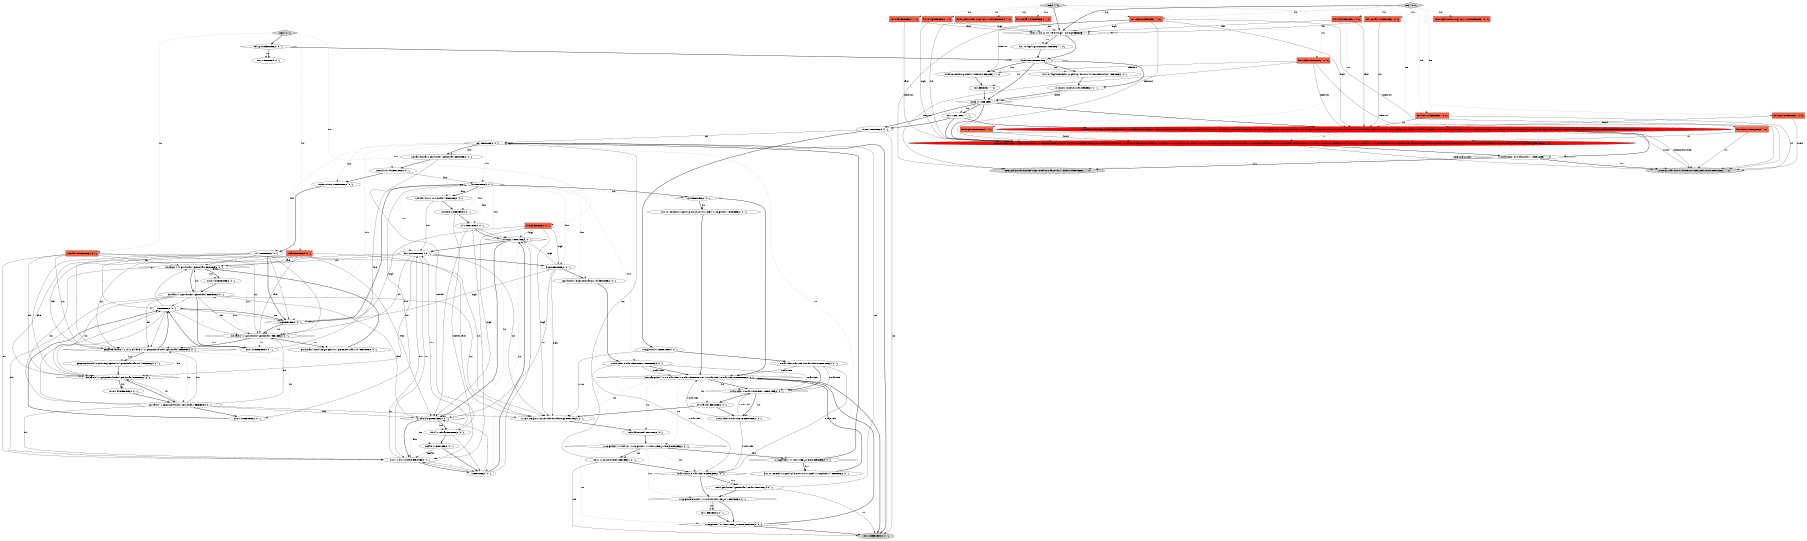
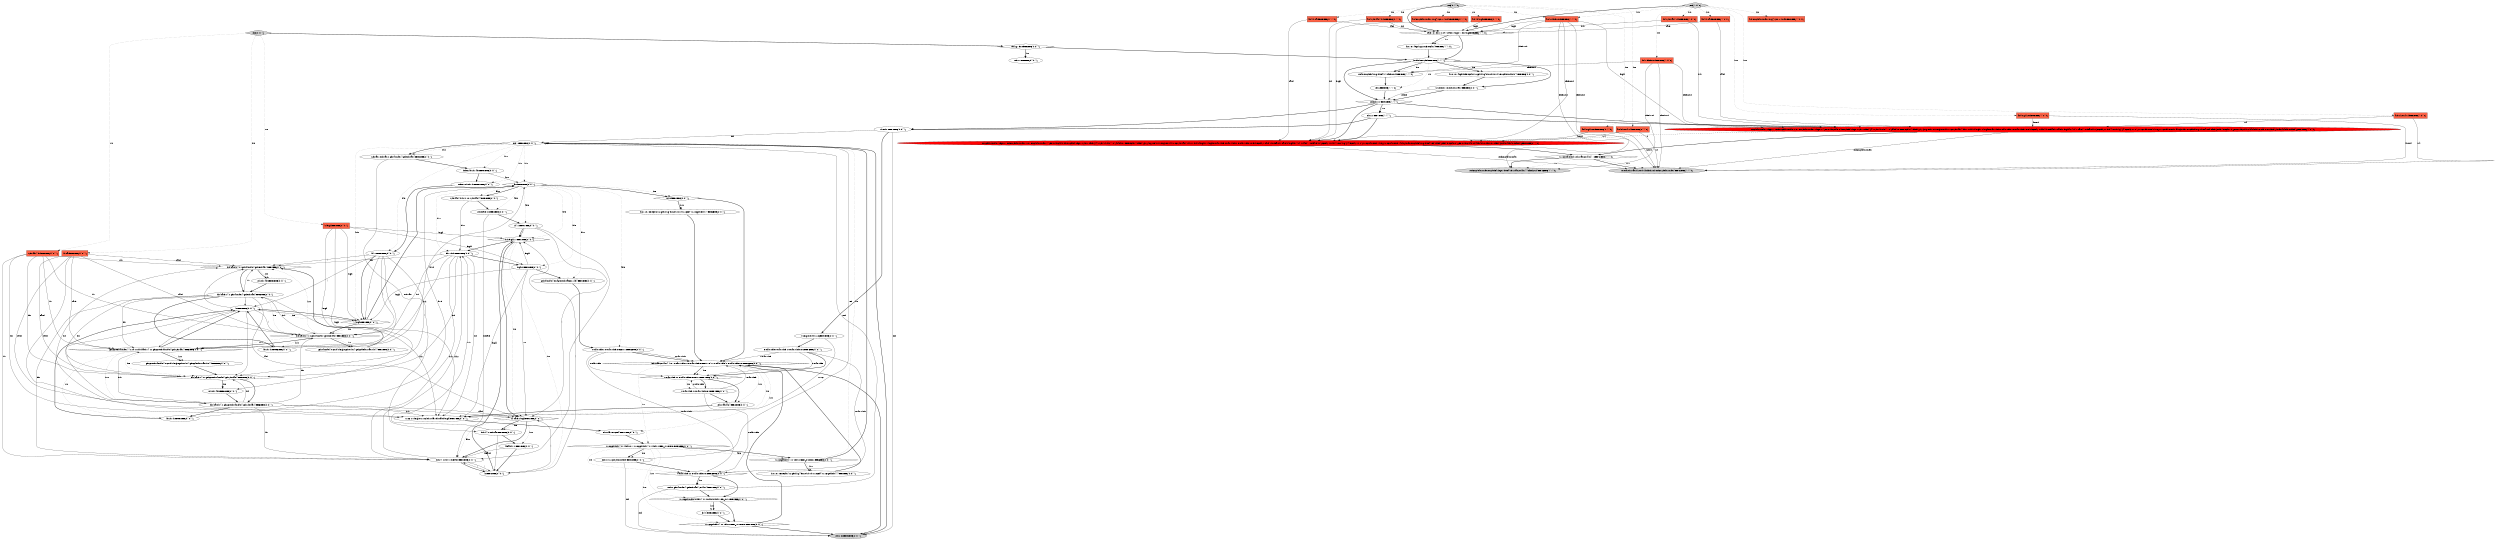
edge "int length@@@2@@@['0', '0', '1']" -> "i == offset + length@@@74@@@['0', '0', '1']": now "int length@@@2@@@['0', '0', '1']" -> "resized = false@@@57@@@['0', '0', '1']"
edge "netInBuffer.flip()@@@20@@@['0', '0', '1']" -> "overflowState = OverflowState.DONE@@@18@@@['0', '0', '1']": reversed
